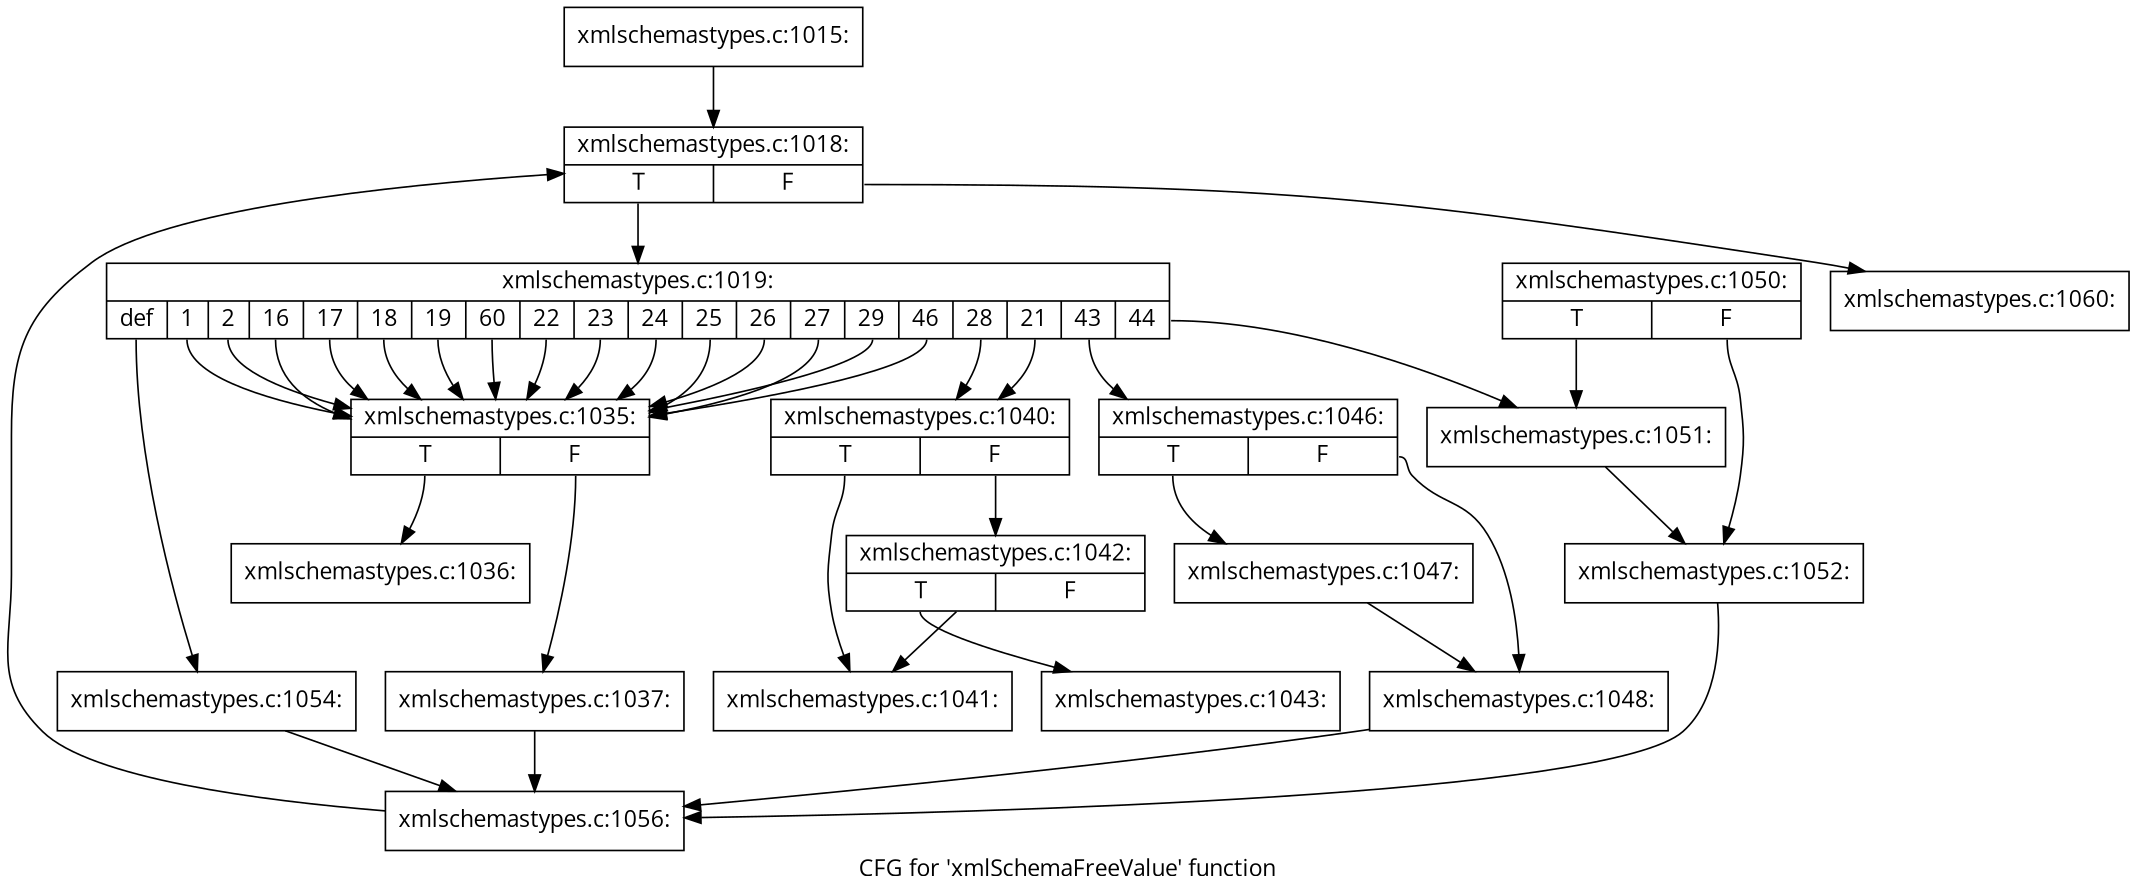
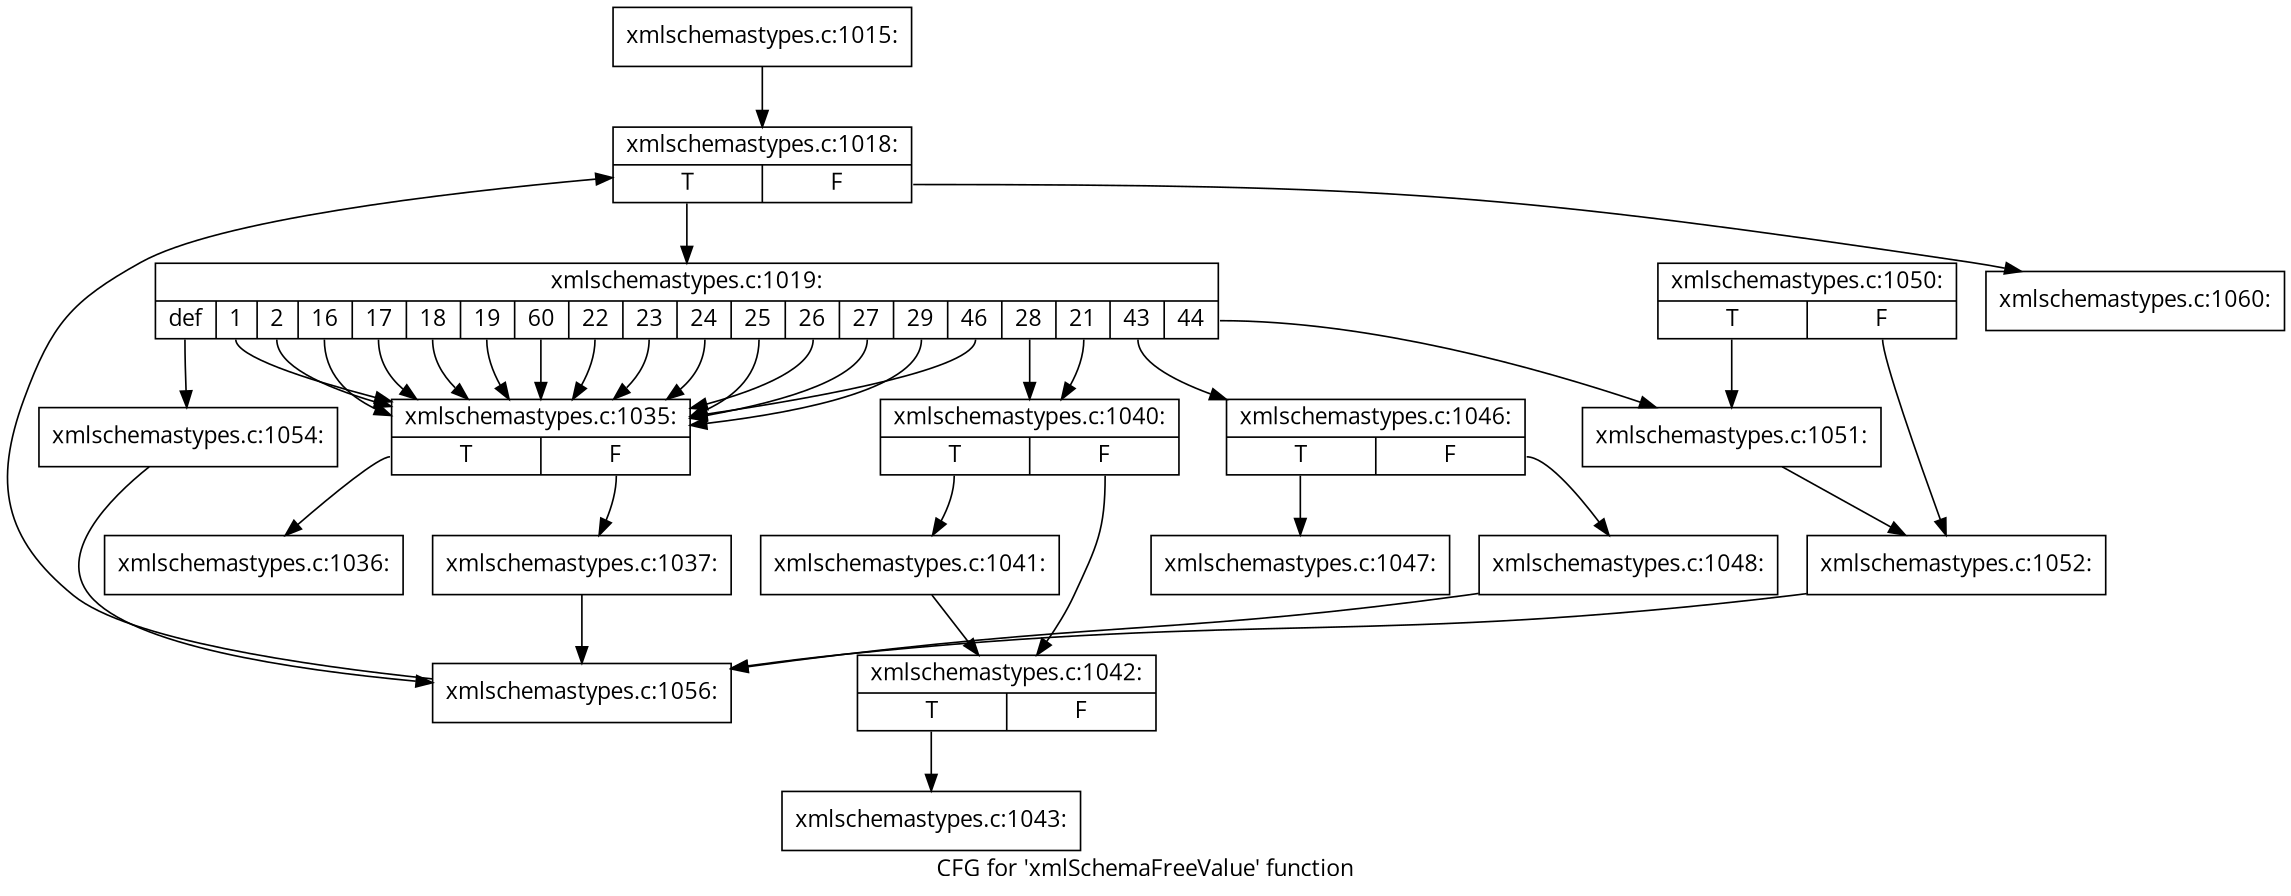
edge "xmlschemastypes.c:1047:" -> "xmlschemastypes.c:1048:": removed
edge "xmlschemastypes.c:1042:" -> "xmlschemastypes.c:1041:": reversed
